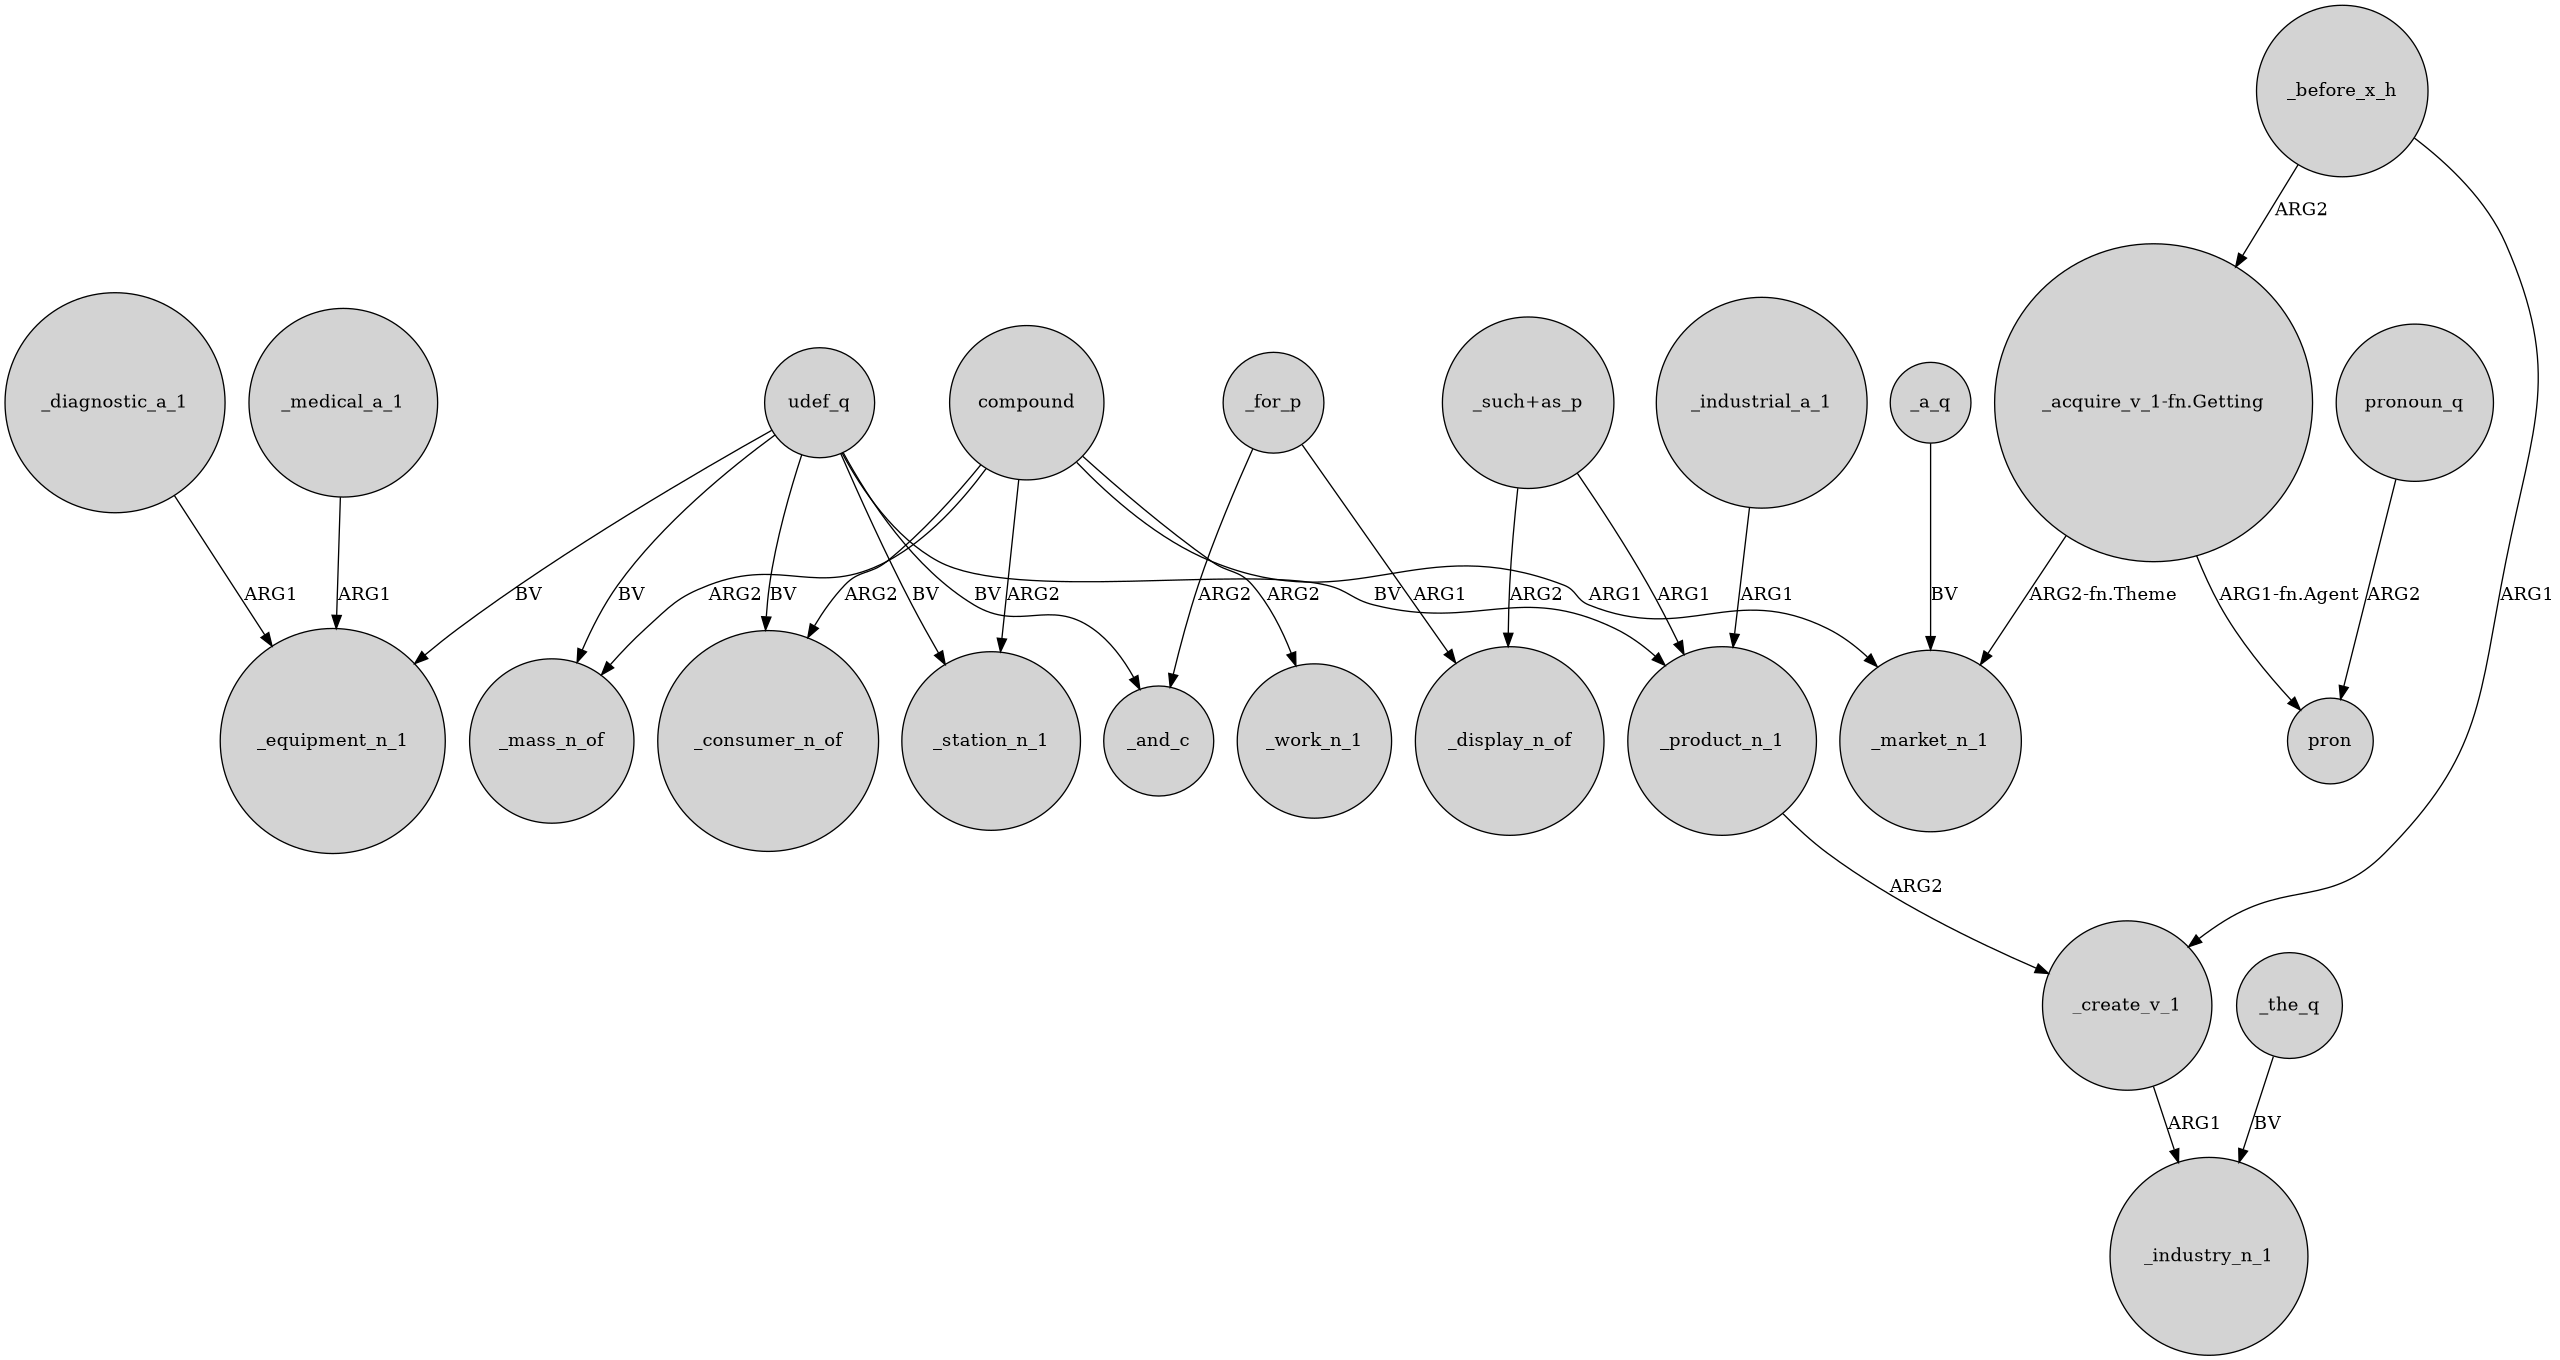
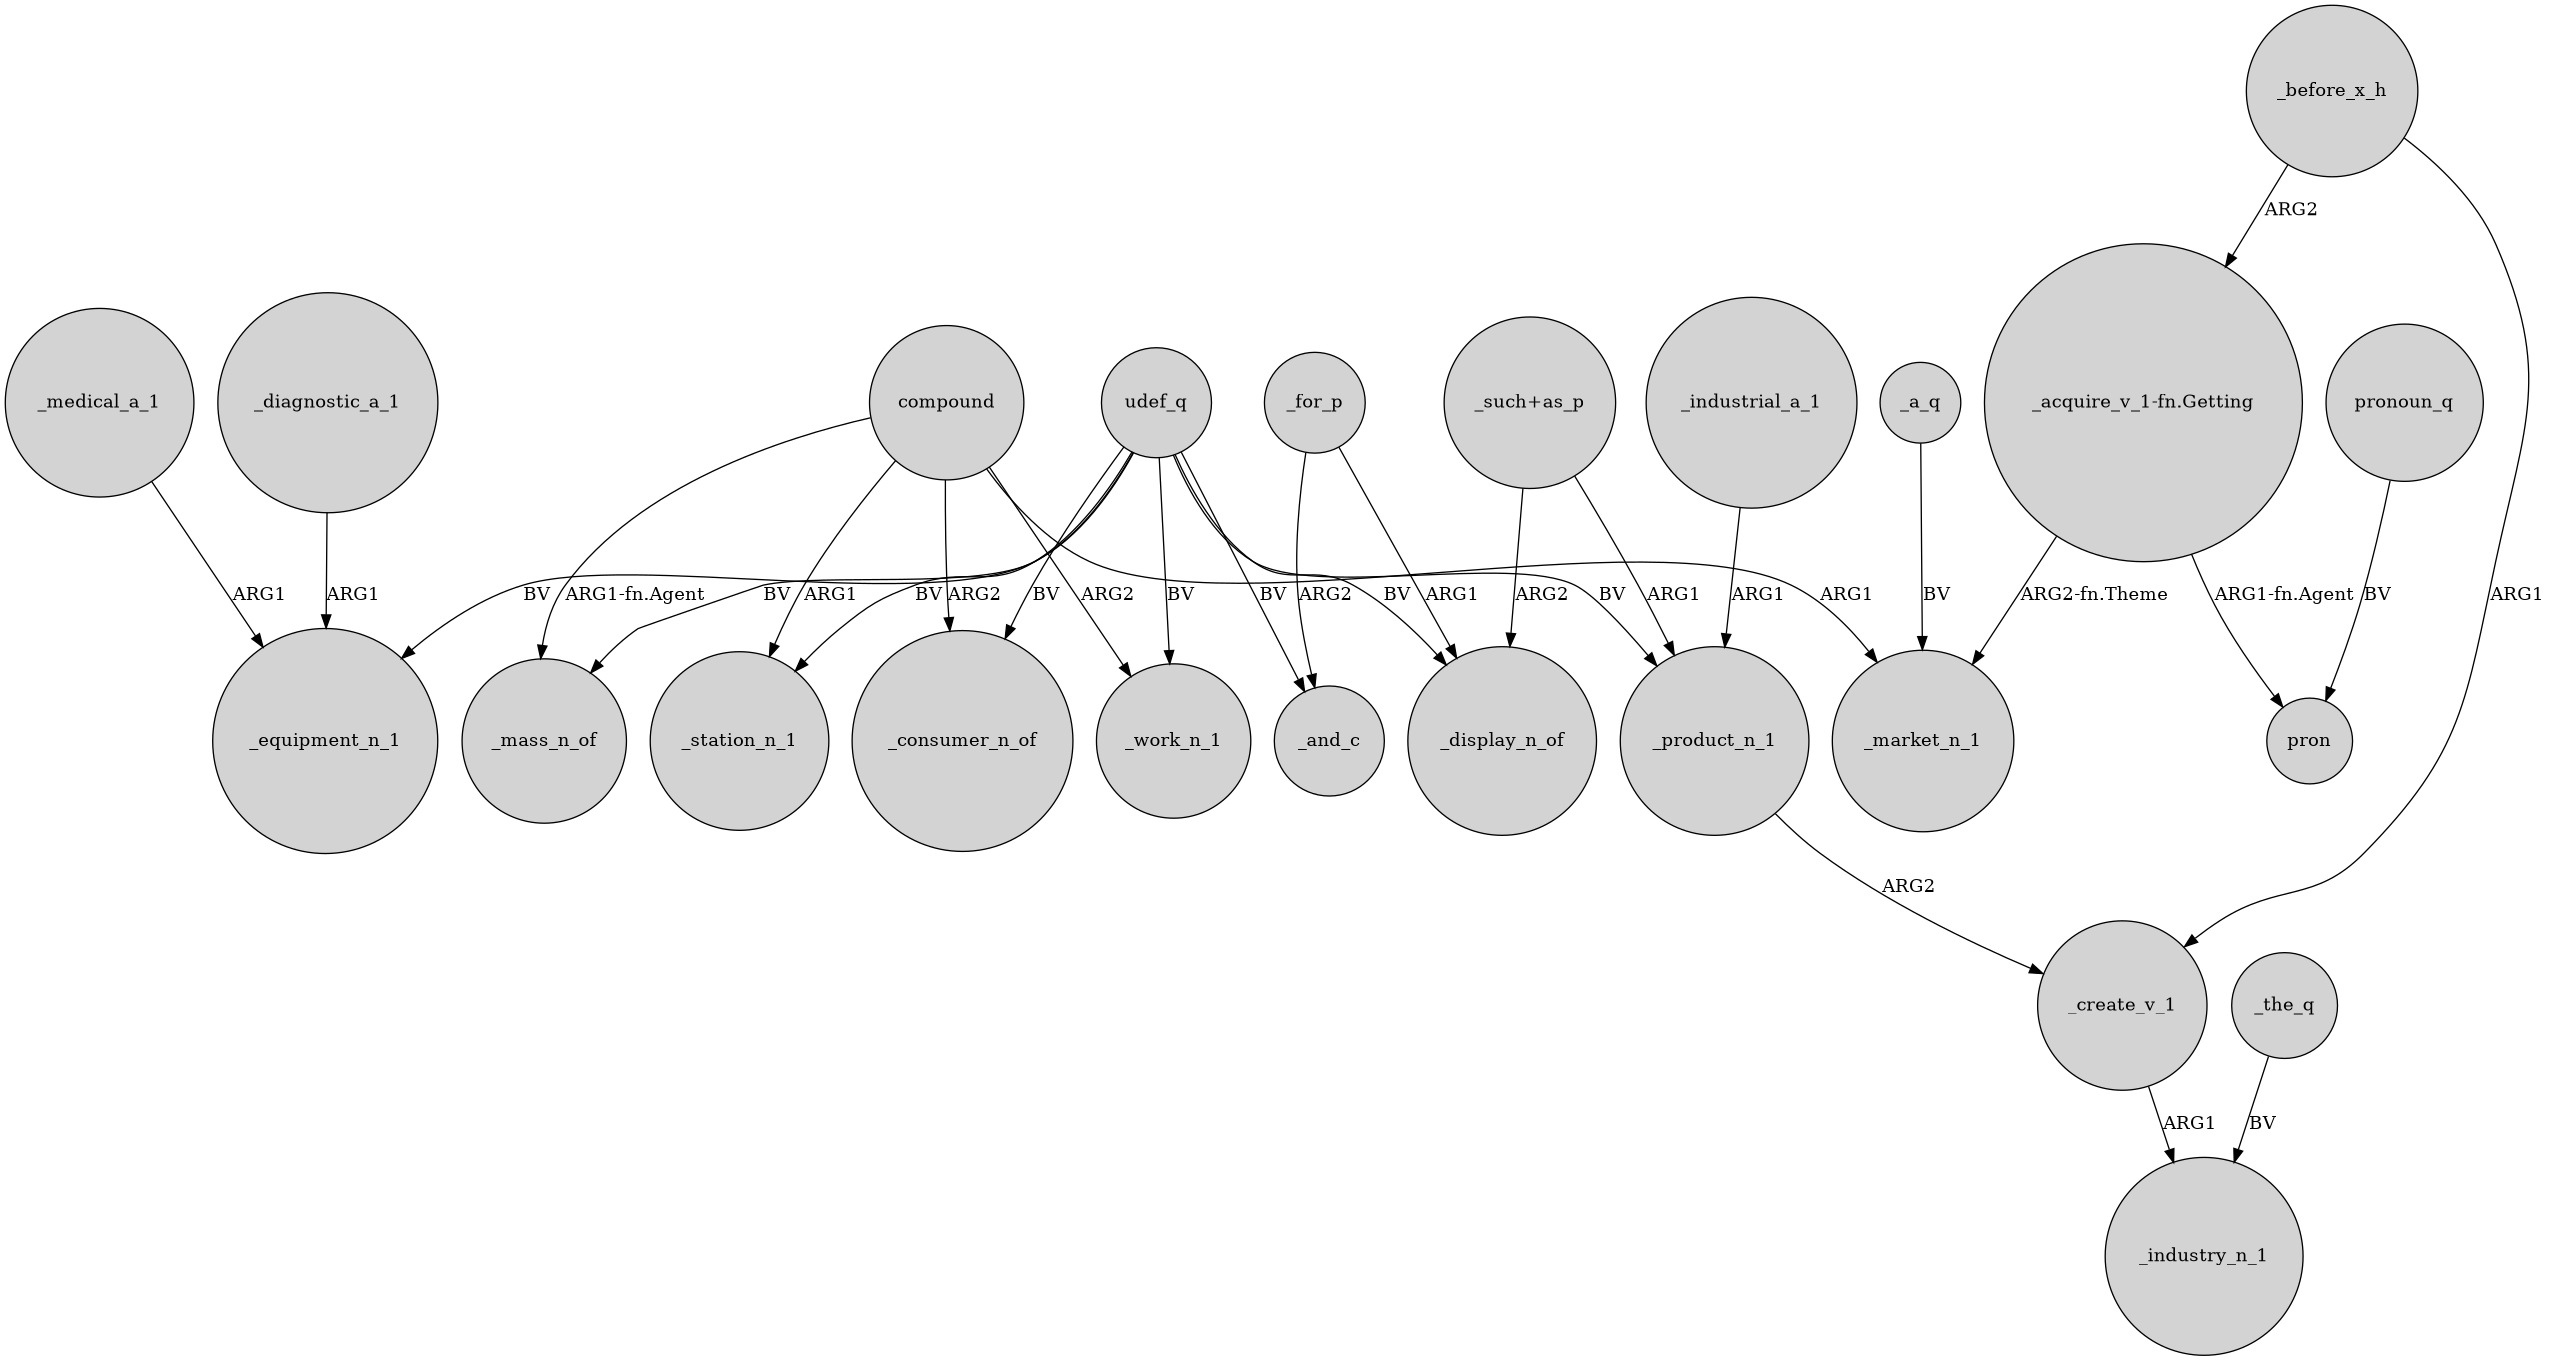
edge "udef_q" -> "_work_n_1": added, label "BV"
edge "udef_q" -> "_display_n_of": added, label "BV"
edge "compound" -> "_mass_n_of": label "ARG2" -> "ARG1-fn.Agent"
edge "compound" -> "_station_n_1": label "ARG2" -> "ARG1"
edge "pronoun_q" -> "pron": label "ARG2" -> "BV"
